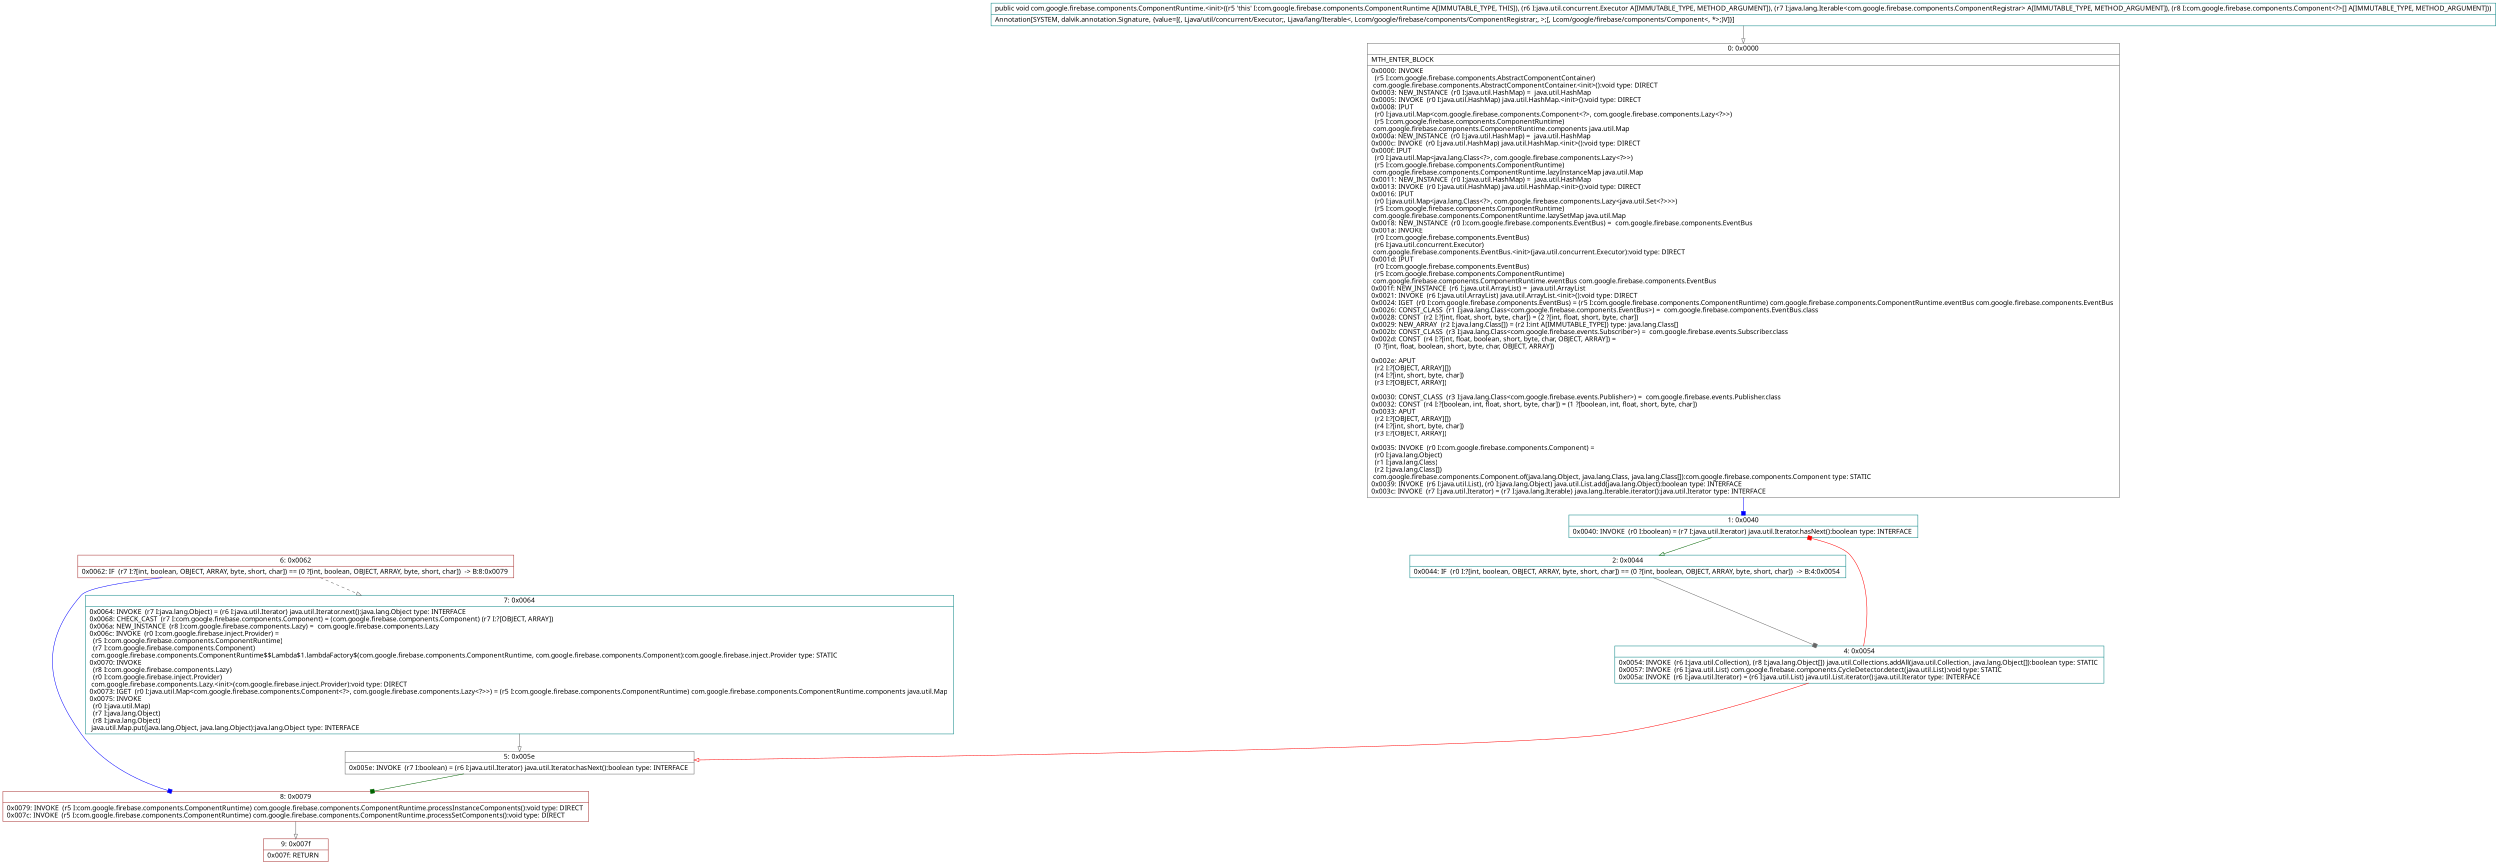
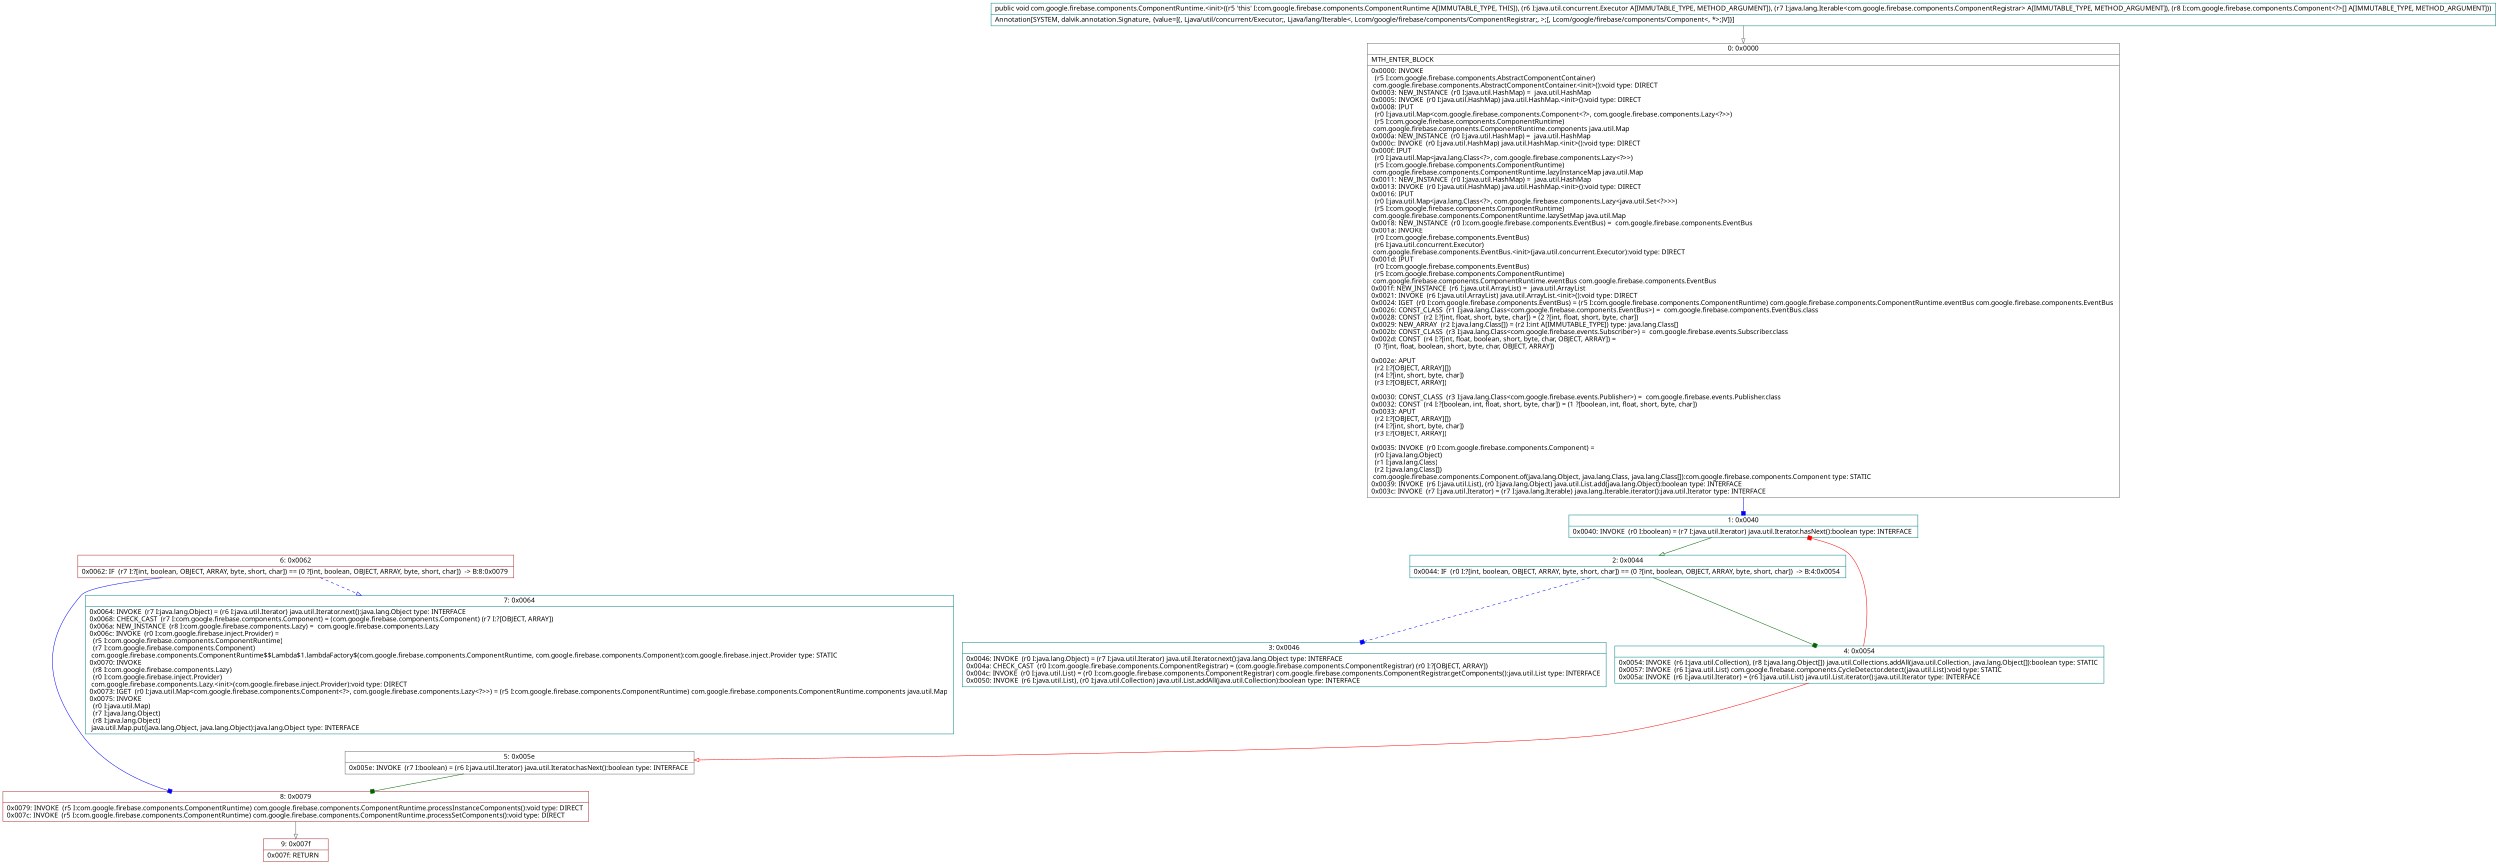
edge "6: 0x0062" -> "7: 0x0064": color gray40 -> blue
edge "2: 0x0044" -> "4: 0x0054": color gray40 -> darkgreen
node "3: 0x0046": added
edge "7: 0x0064" -> "5: 0x005e": removed
